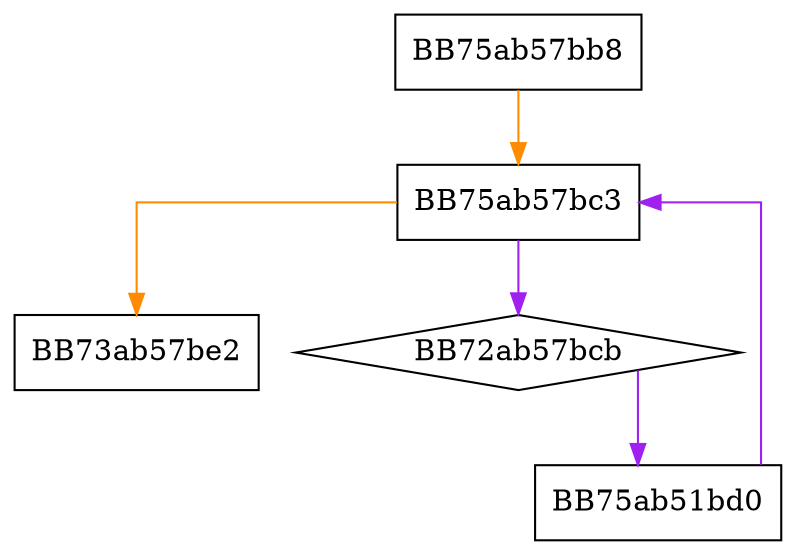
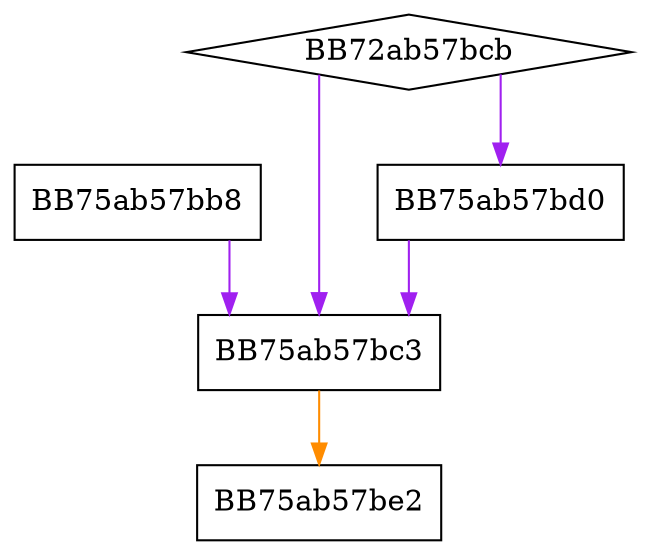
edge "BB75ab57bb8" -> "BB75ab57bc3": color darkorange -> purple
edge "BB75ab57bc3" -> "BB72ab57bcb": reversed
node "BB73ab57be2": label "BB73ab57be2" -> "BB75ab57be2"
node "BB75ab51bd0": label "BB75ab51bd0" -> "BB75ab57bd0"
